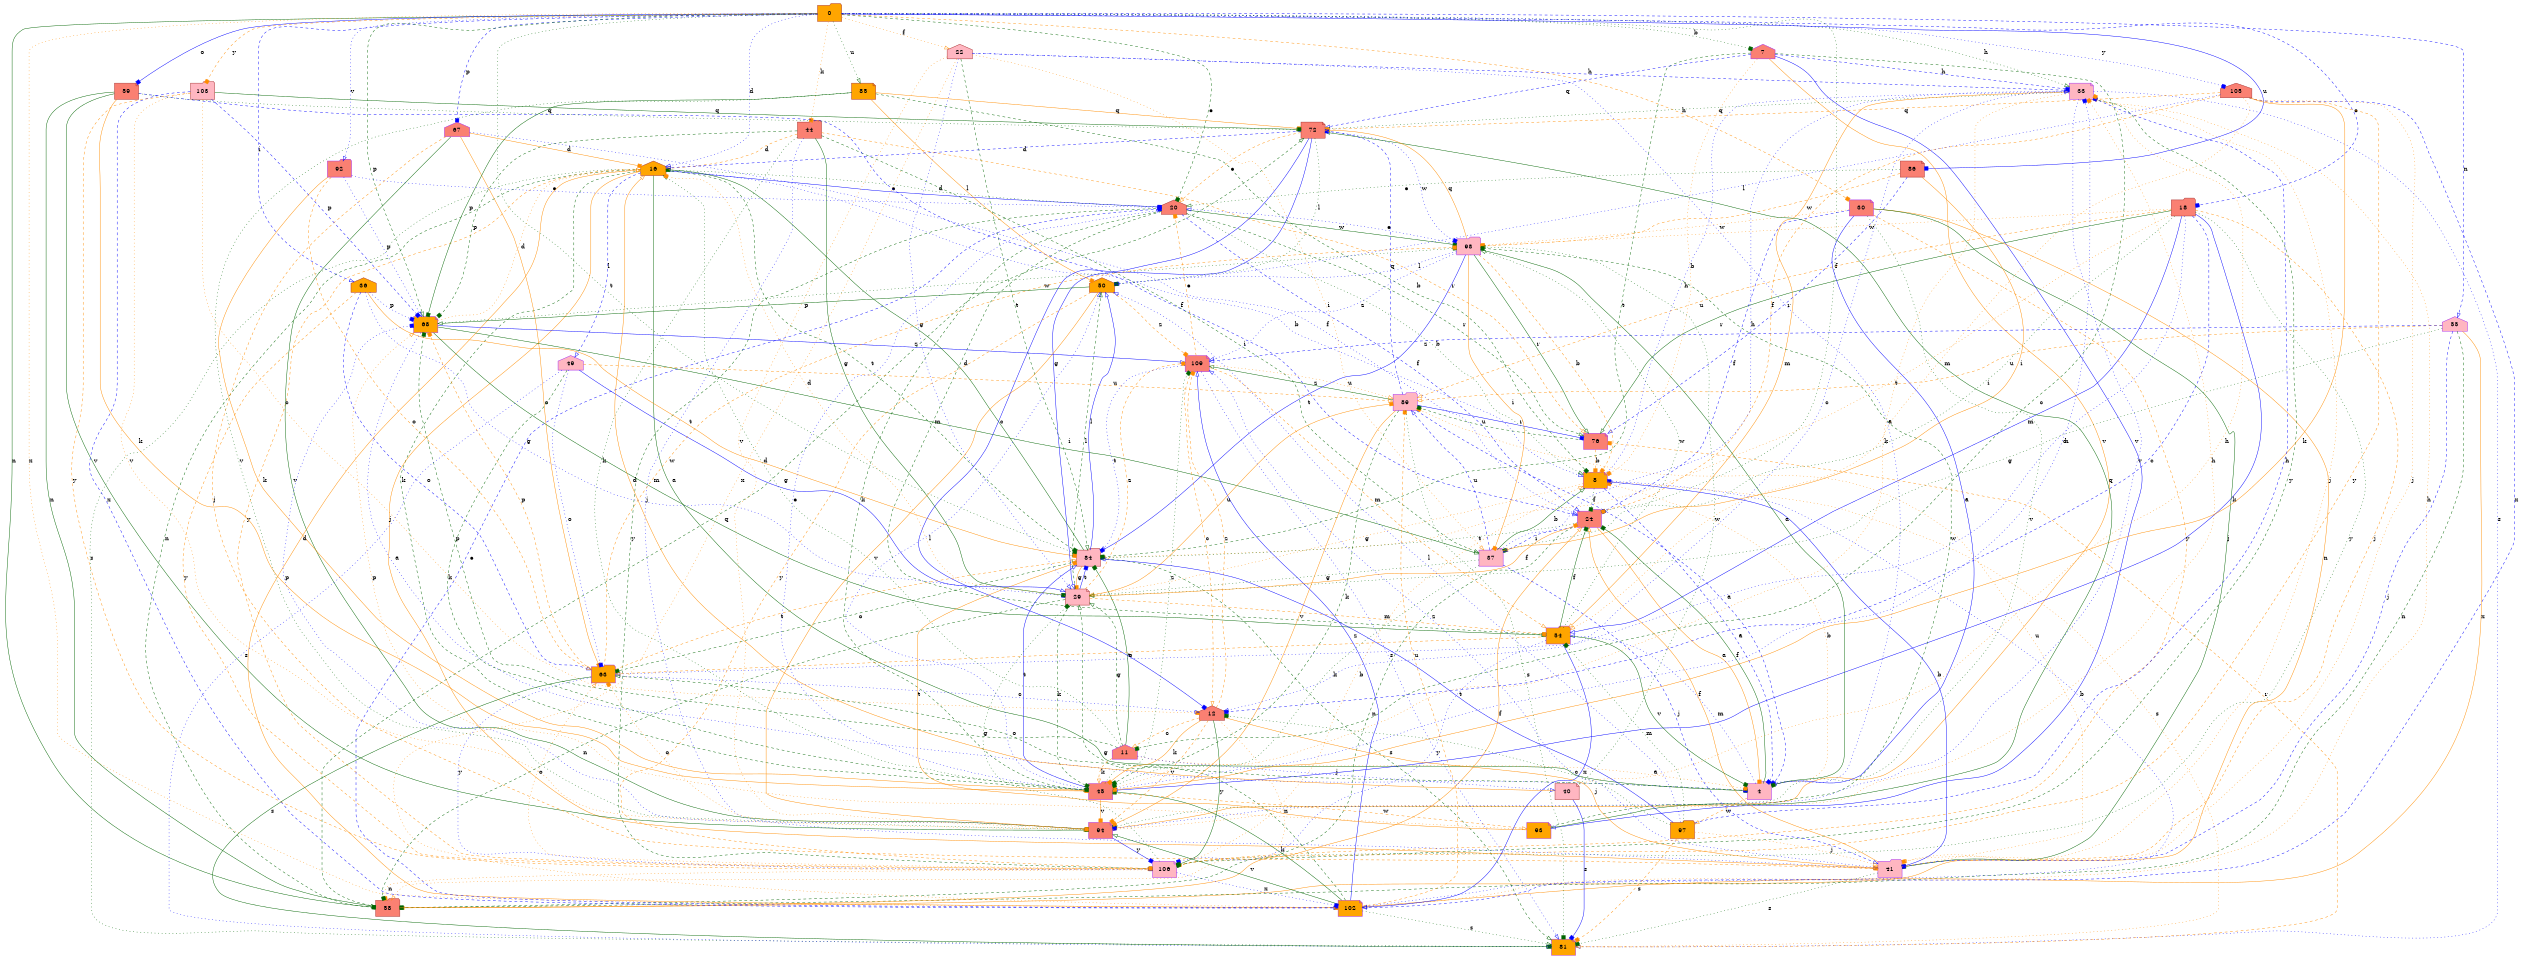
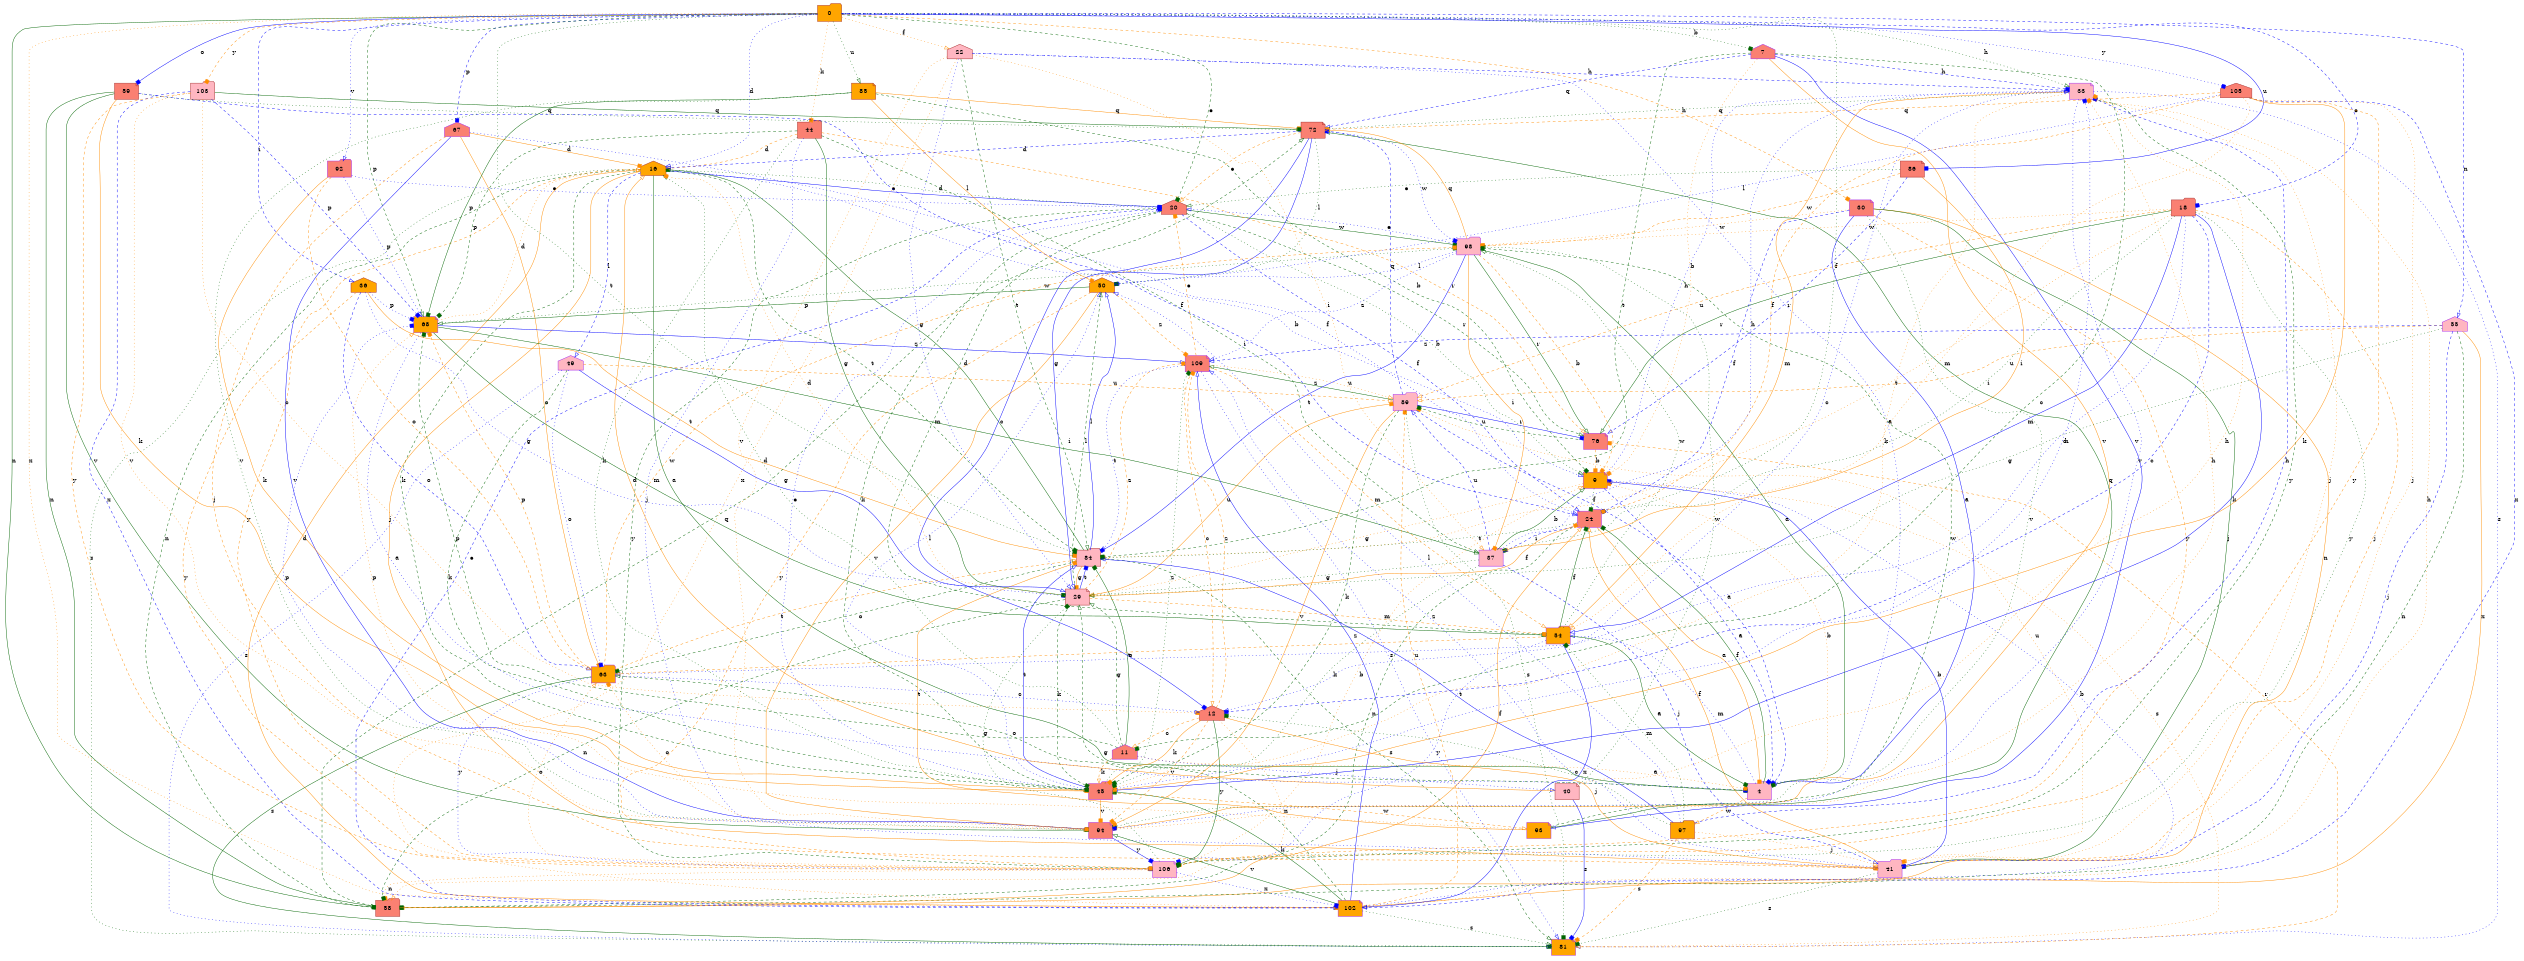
node "8": label "8" -> "9"
edge "54" -> "4": label "v" -> "a"
edge "67" -> "94": color darkgreen -> blue
